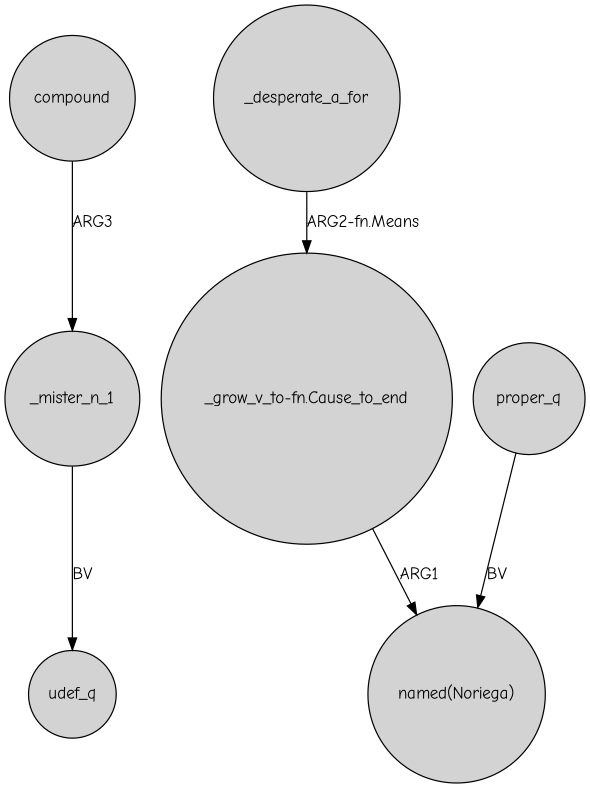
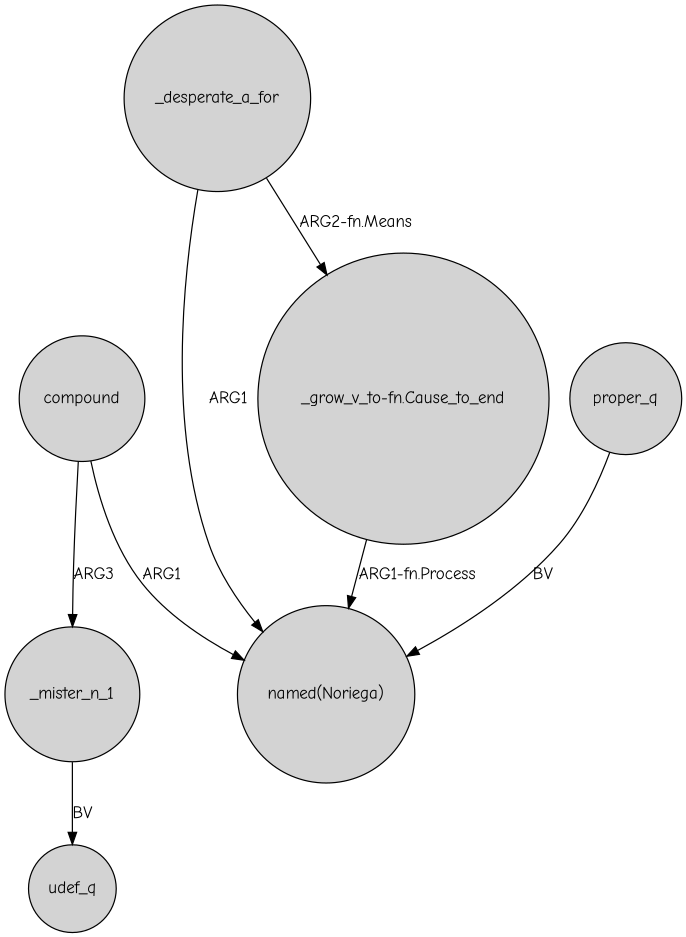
edge "_desperate_a_for" -> "named(Noriega)": added, label "ARG1"
edge "_grow_v_to-fn.Cause_to_end" -> "named(Noriega)": label "ARG1" -> "ARG1-fn.Process"
edge "compound" -> "named(Noriega)": added, label "ARG1"
